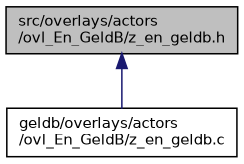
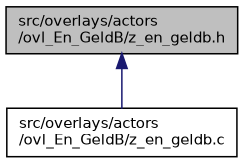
node "geldb/overlays/actors /ovl_En_GeldB/z_en_geldb.c": label "geldb/overlays/actors /ovl_En_GeldB/z_en_geldb.c" -> "src/overlays/actors /ovl_En_GeldB/z_en_geldb.c"
